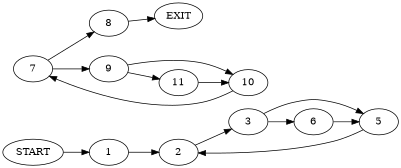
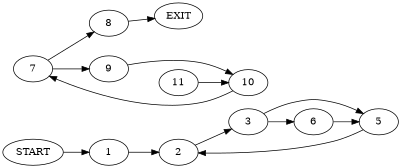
edge "9" -> "11": removed
